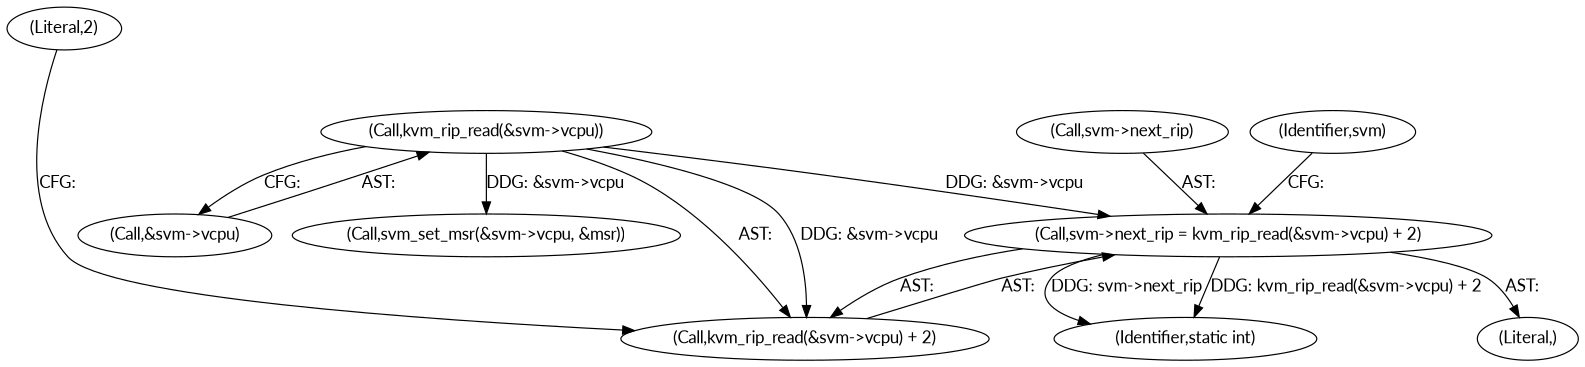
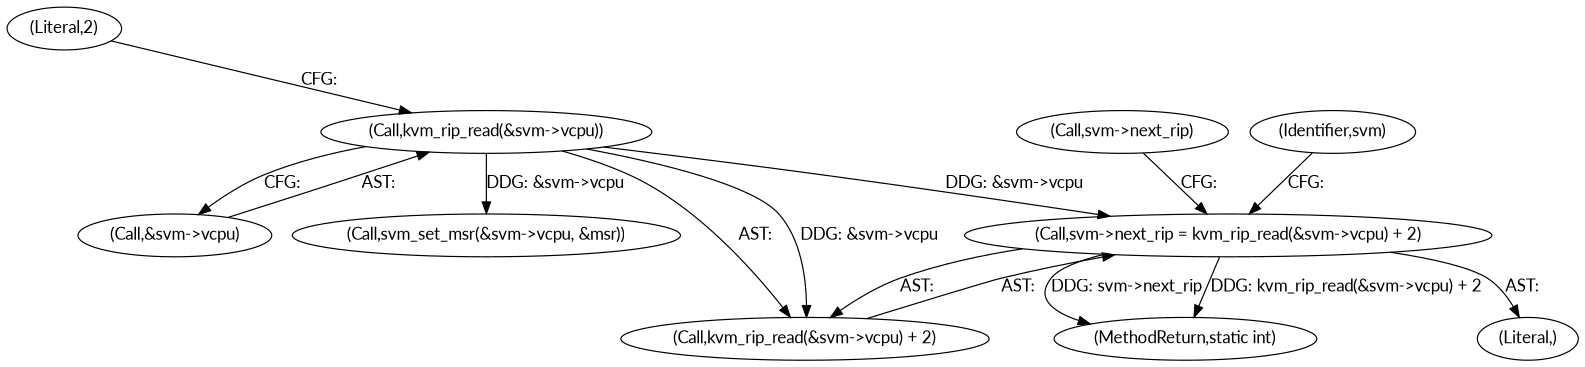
edge "(Call,svm->next_rip)" -> "(Call,svm->next_rip = kvm_rip_read(&svm->vcpu) + 2)": label "AST: " -> "CFG: "
edge "(Literal,2)" -> "(Call,kvm_rip_read(&svm->vcpu) + 2)": now "(Literal,2)" -> "(Call,kvm_rip_read(&svm->vcpu))"
node "(Identifier,static int)": label "(Identifier,static int)" -> "(MethodReturn,static int)"
